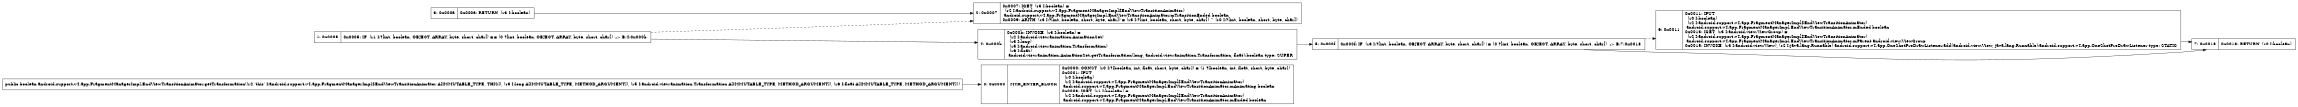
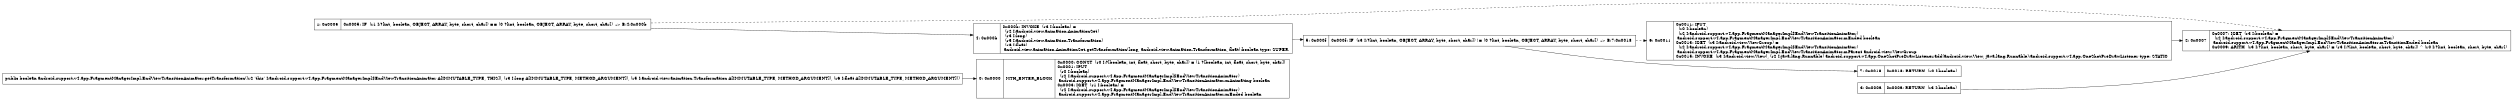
edge "6: 0x0011" -> "7: 0x0018": now "6: 0x0011" -> "2: 0x0007"
